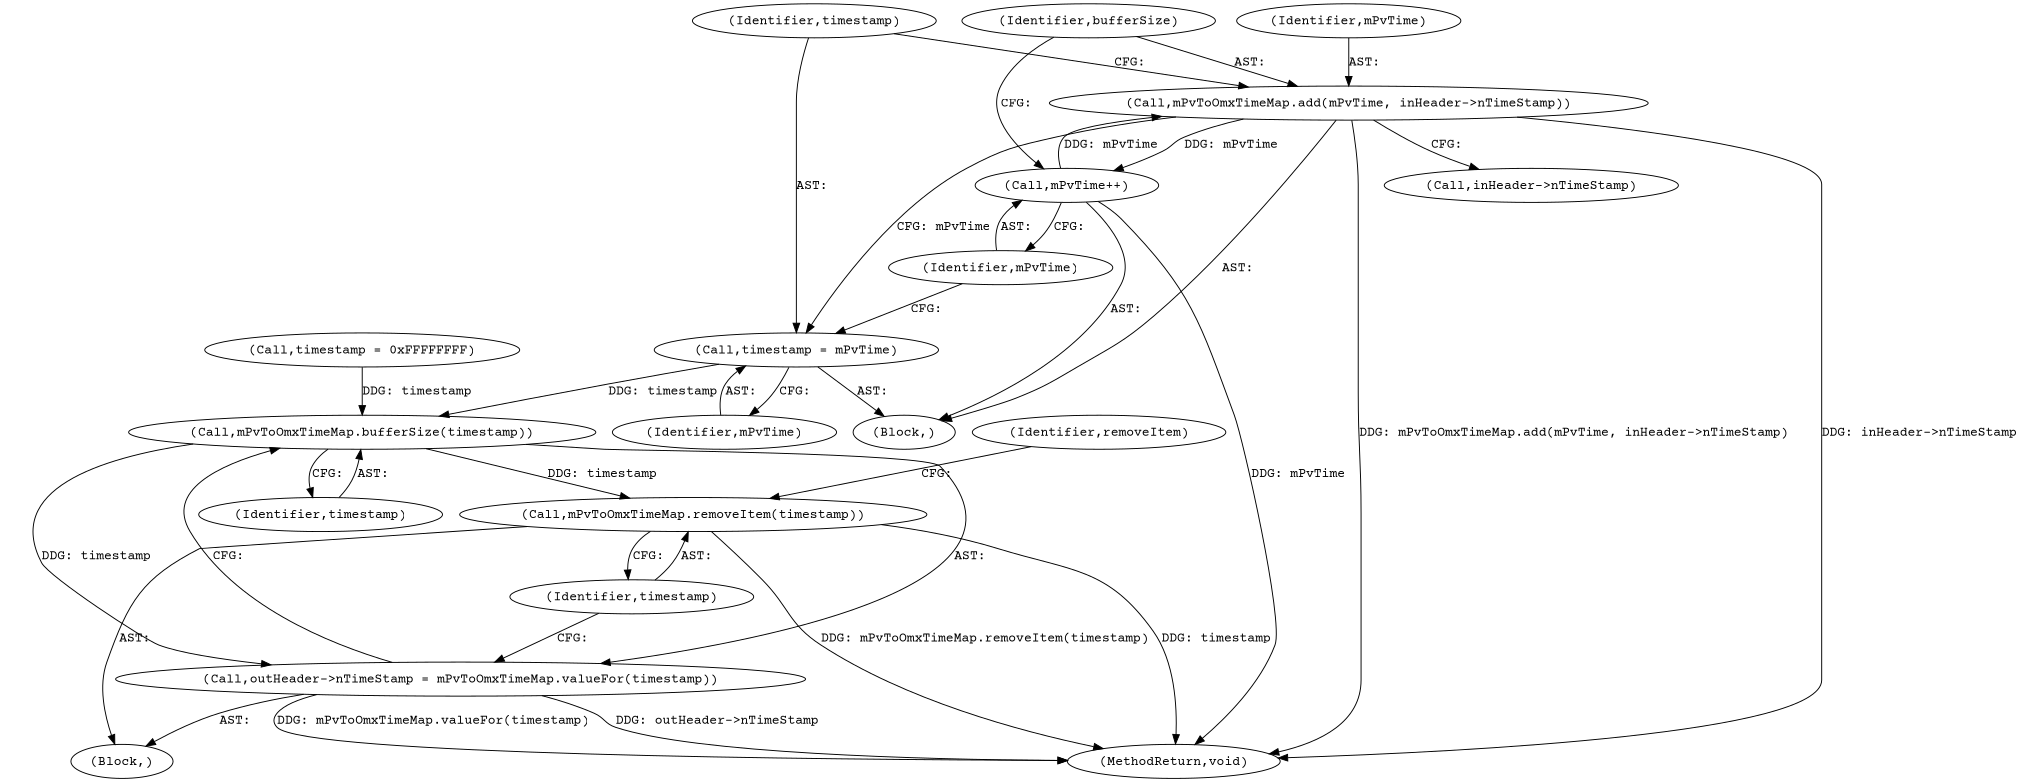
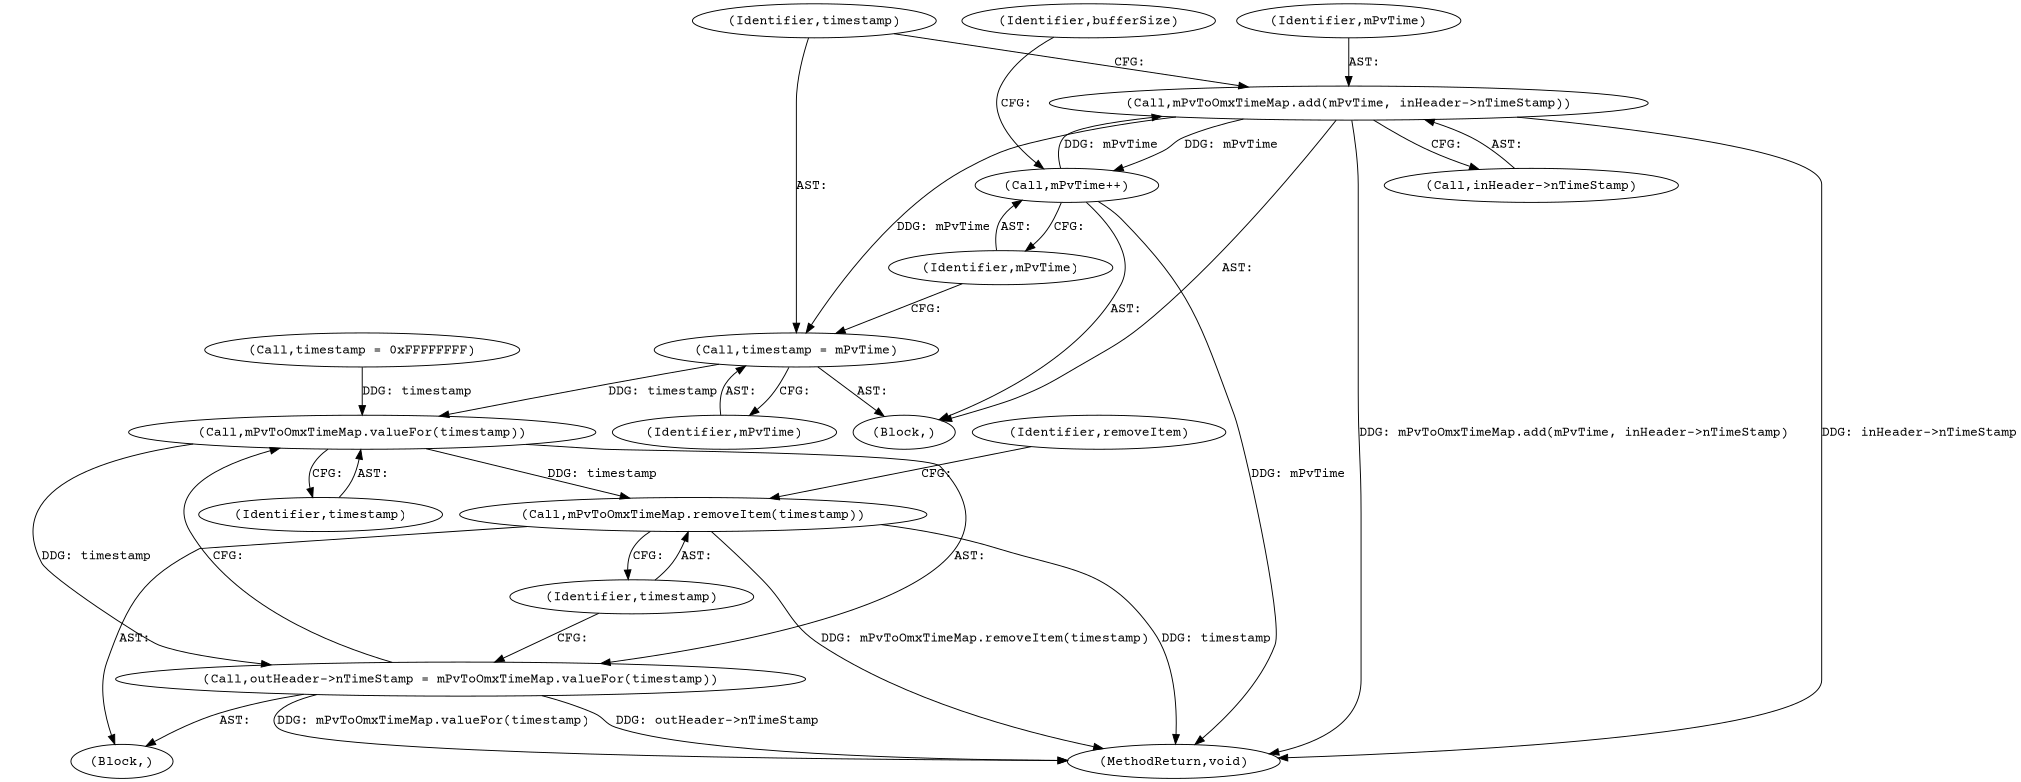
edge "(Identifier,bufferSize)" -> "(Call,mPvToOmxTimeMap.add(mPvTime, inHeader->nTimeStamp))": now "(Call,inHeader->nTimeStamp)" -> "(Call,mPvToOmxTimeMap.add(mPvTime, inHeader->nTimeStamp))"
edge "(Call,mPvToOmxTimeMap.add(mPvTime, inHeader->nTimeStamp))" -> "(Call,timestamp = mPvTime)": label "CFG: mPvTime" -> "DDG: mPvTime"
node "(Call,mPvToOmxTimeMap.bufferSize(timestamp))": label "(Call,mPvToOmxTimeMap.bufferSize(timestamp))" -> "(Call,mPvToOmxTimeMap.valueFor(timestamp))"
